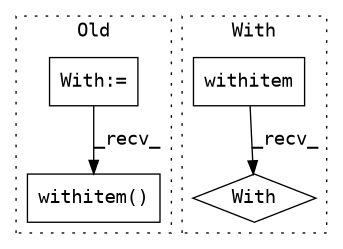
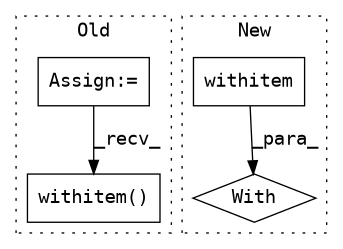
cluster "With": label "With" -> "New"
node "With:=": label "With:=" -> "Assign:="
edge "withitem" -> "With": label "_recv_" -> "_para_"
